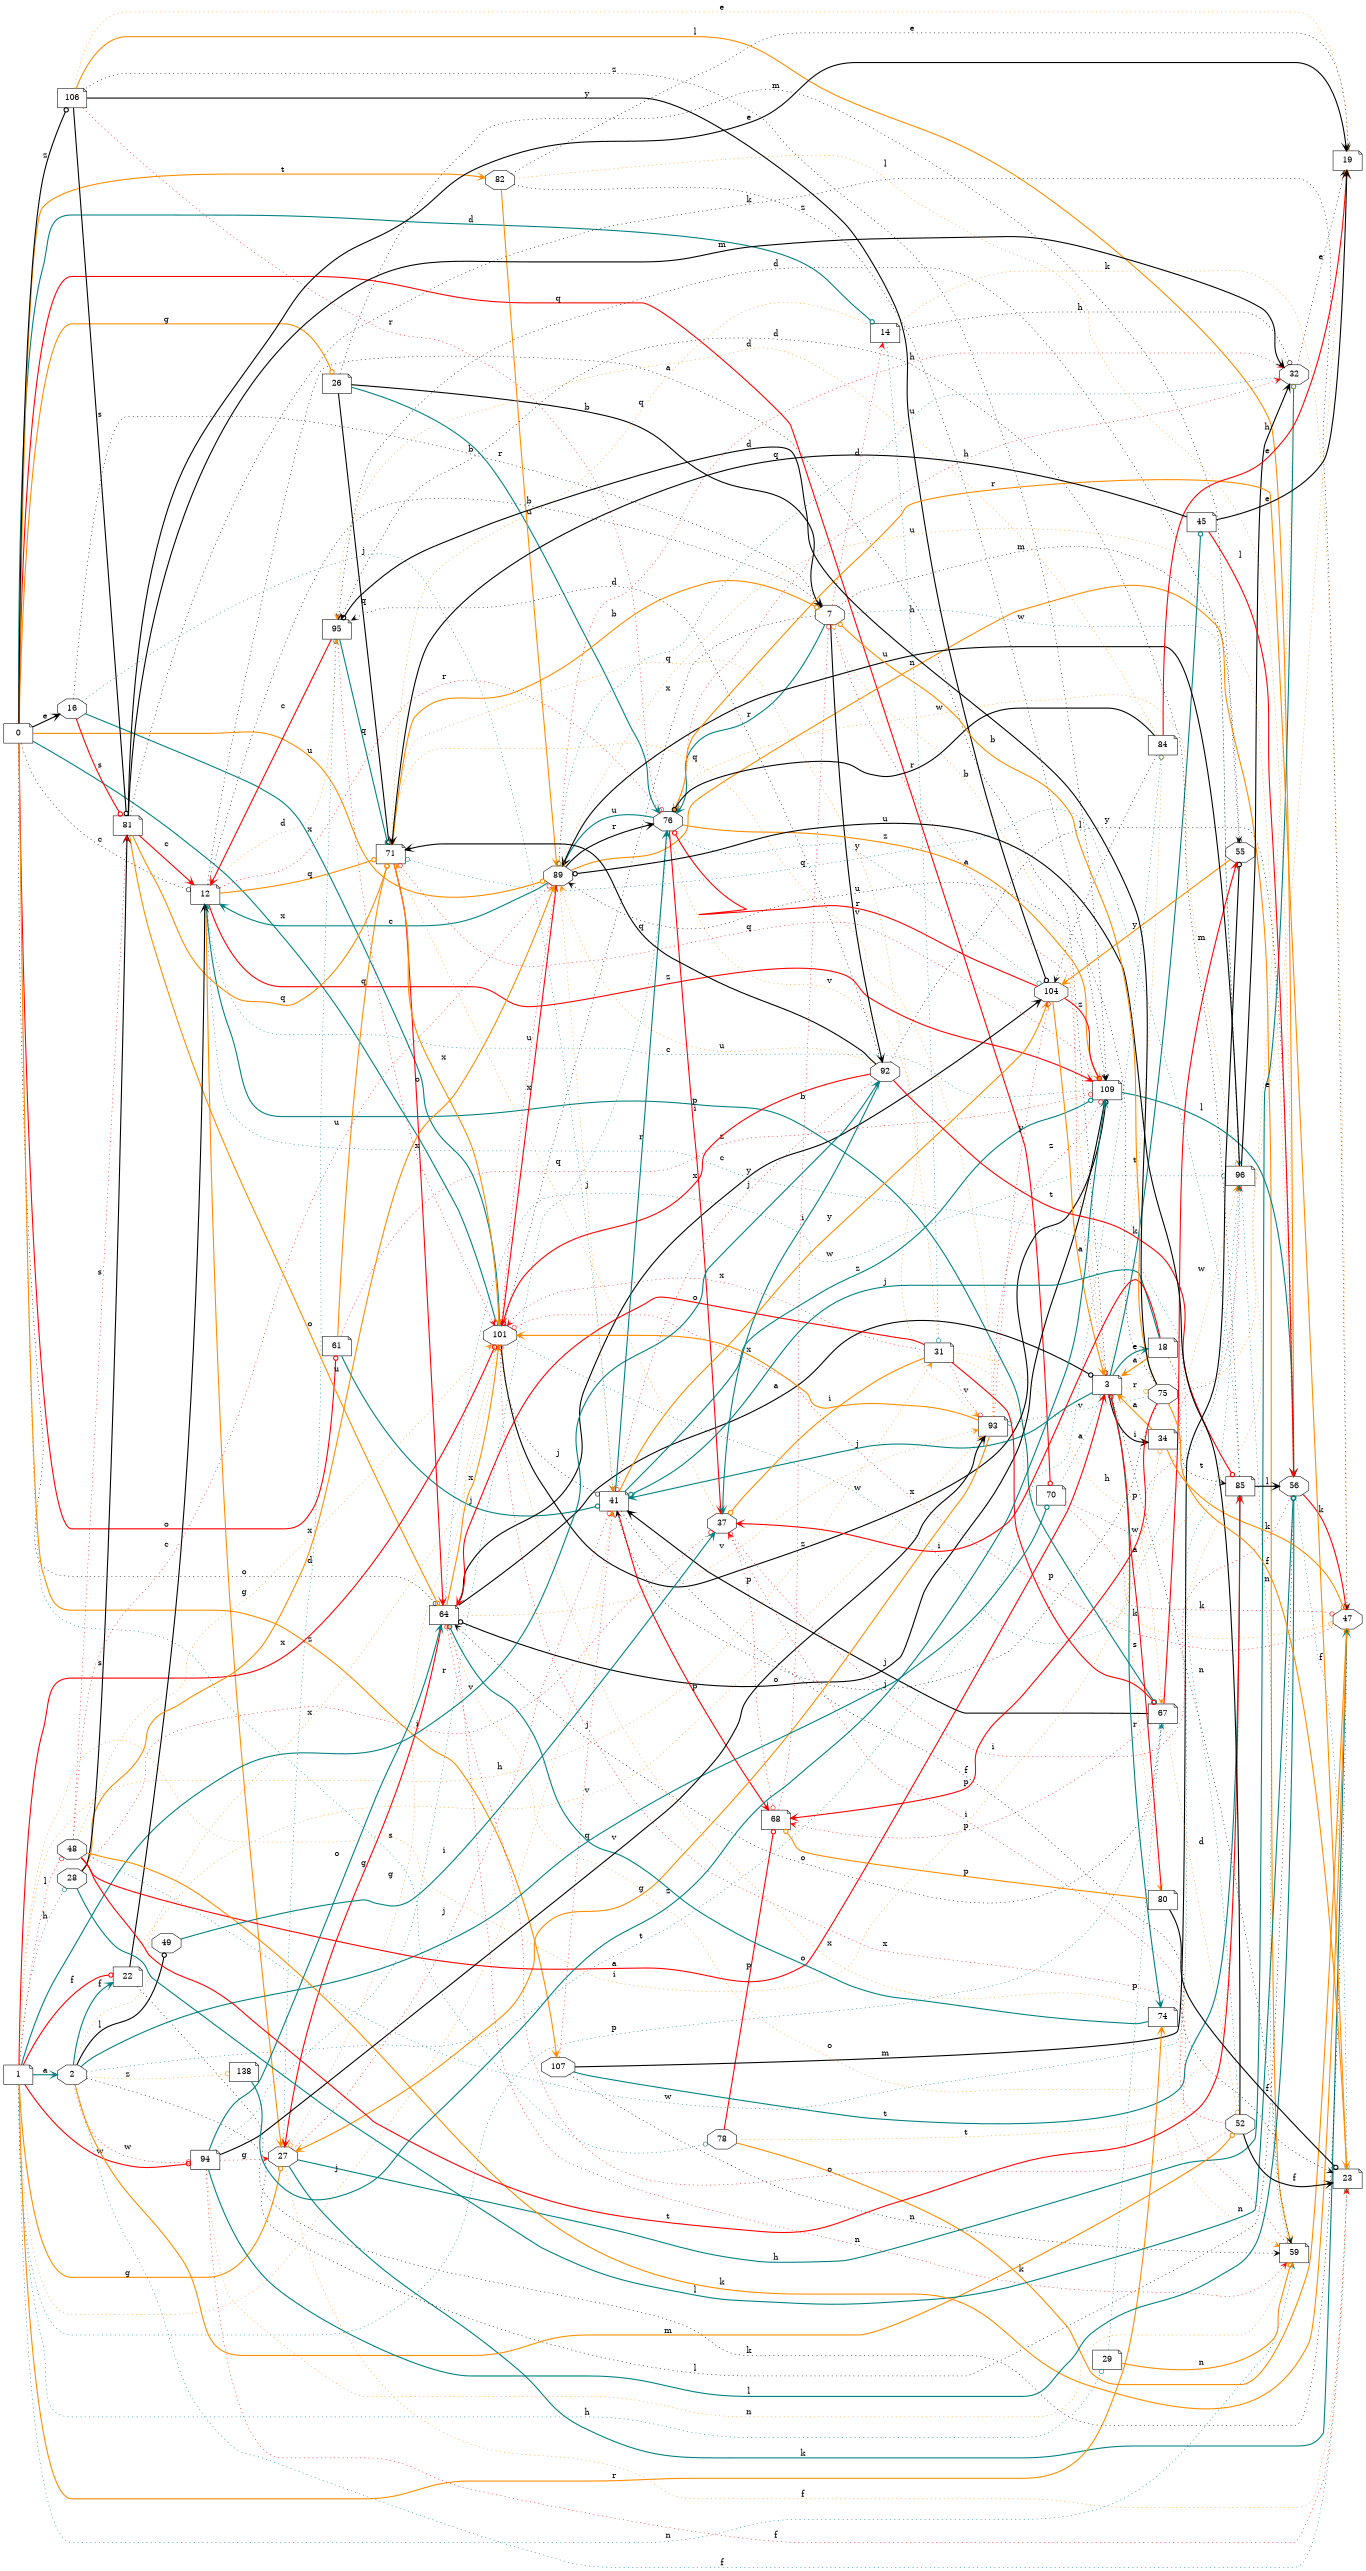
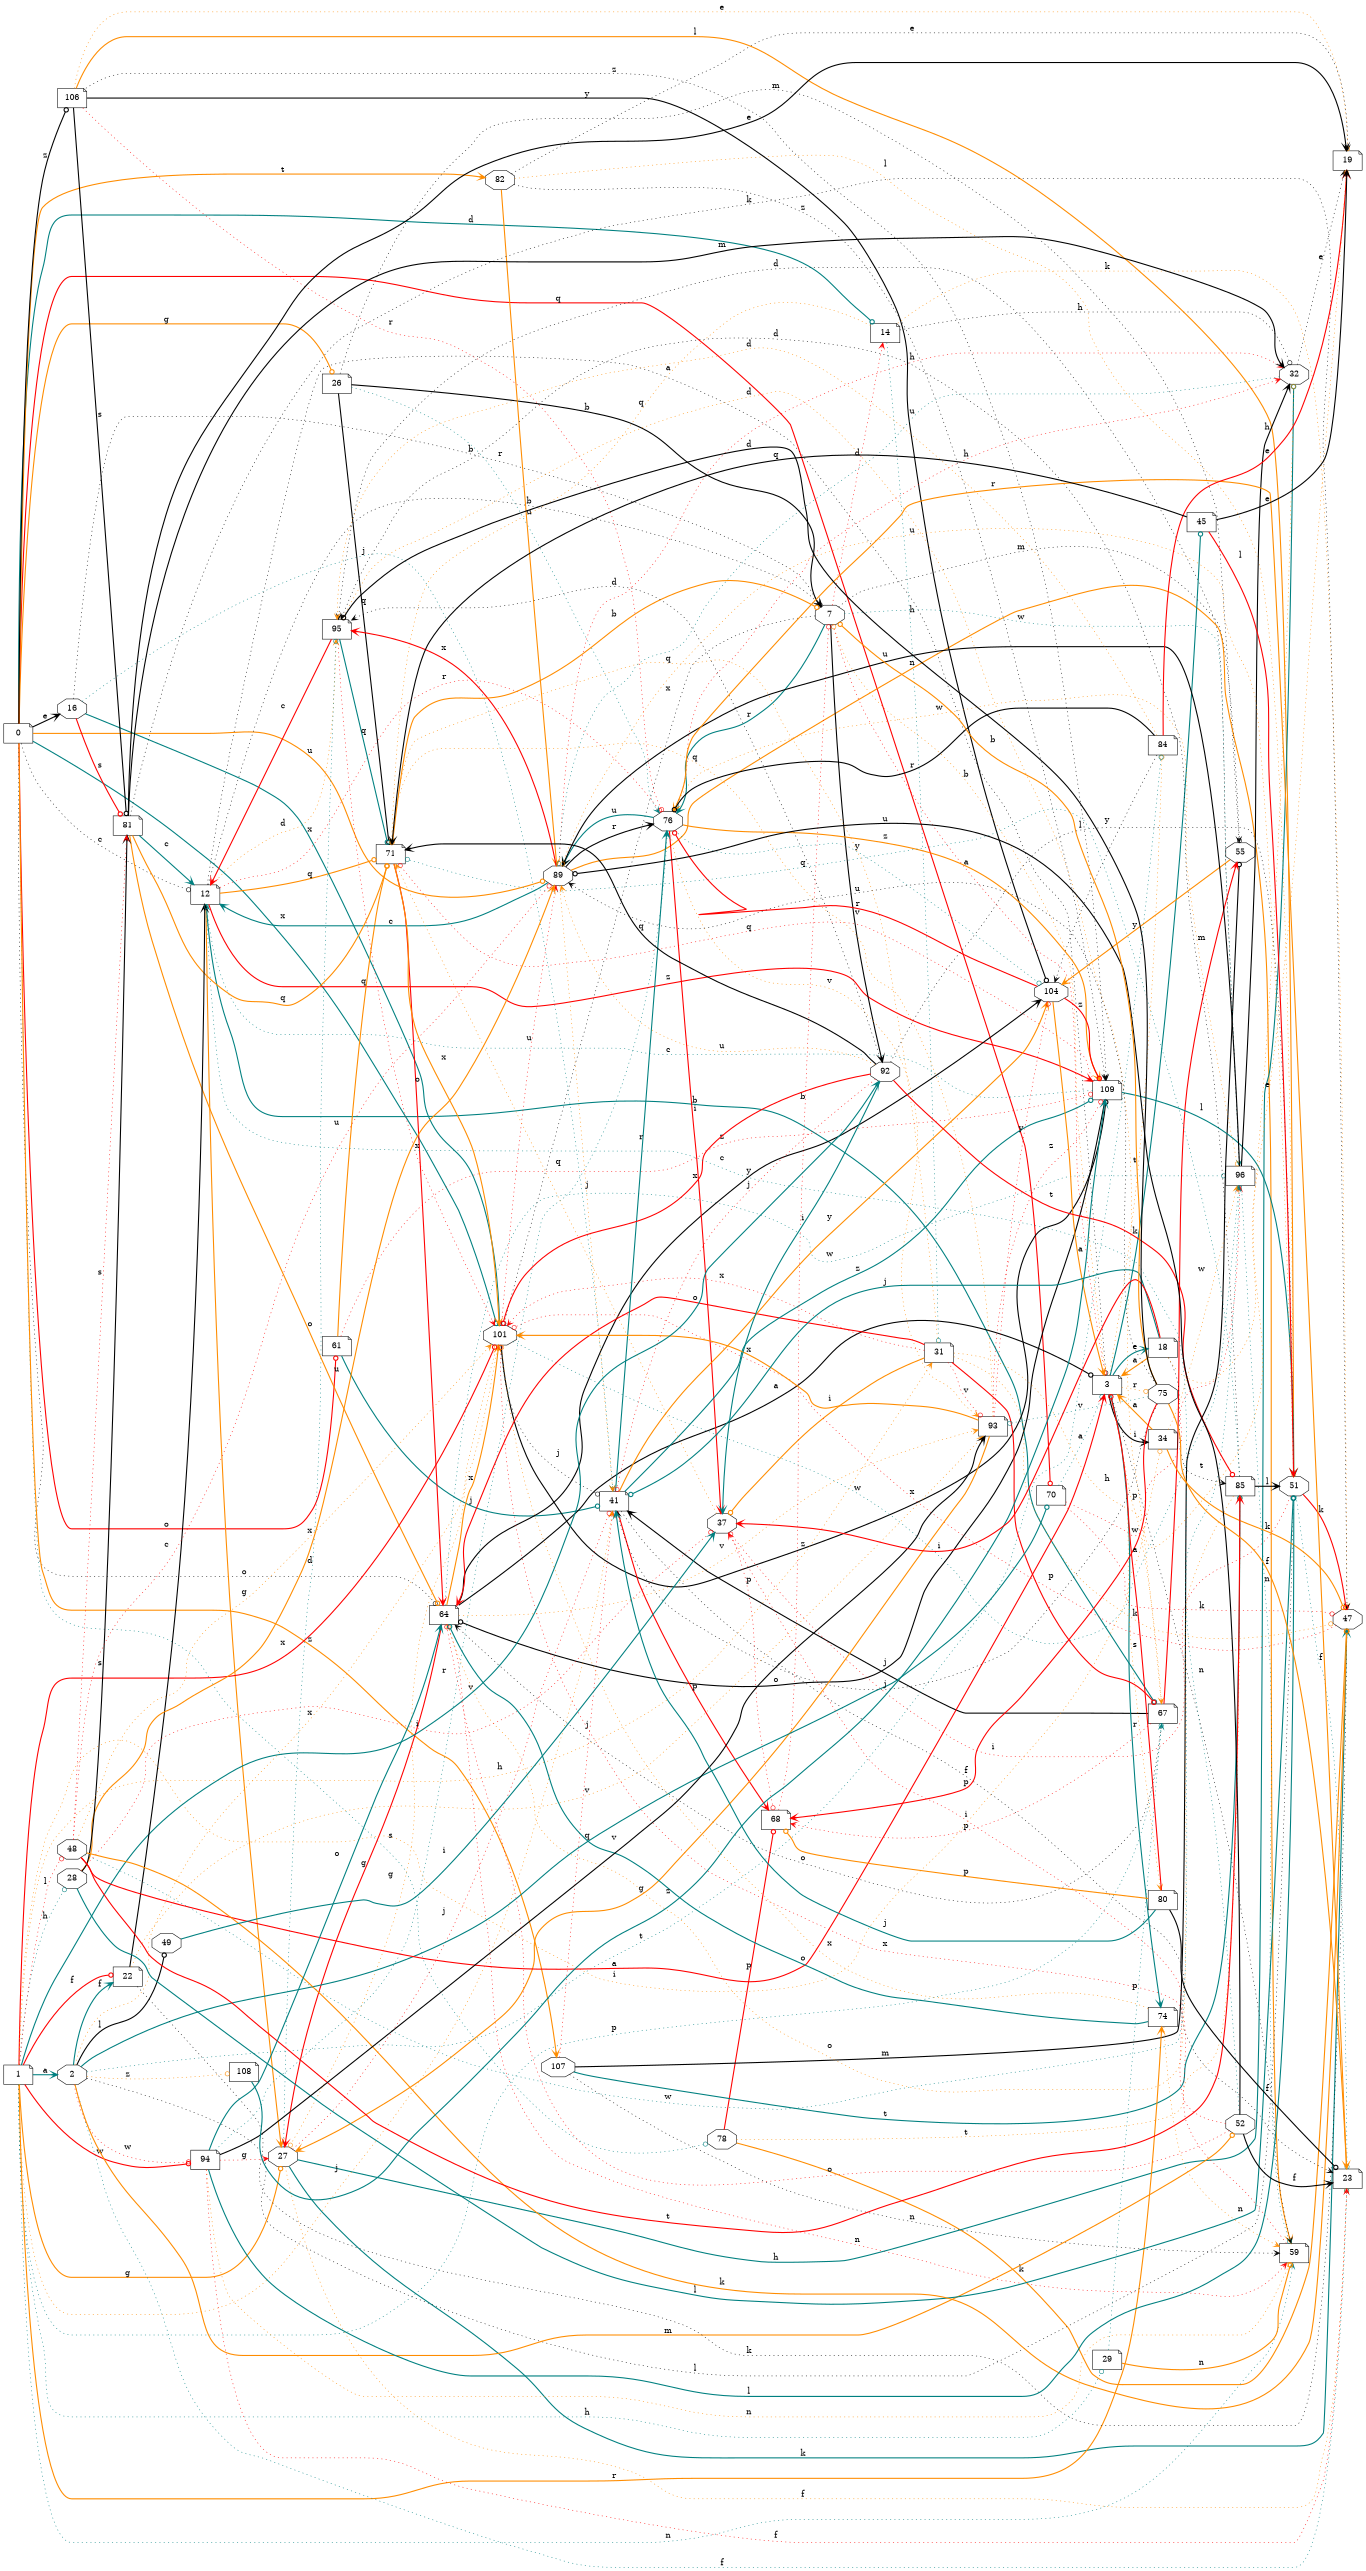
edge "26" -> "76": style bold -> dotted
edge "81" -> "12": color red -> teal
edge "12" -> "67": label "p" -> "b"
edge "89" -> "101": now "89" -> "95"
edge "3" -> "41": now "80" -> "41"
node "56": label "56" -> "51"
edge "67" -> "52": now "67" -> "95"
node "138": label "138" -> "108"
